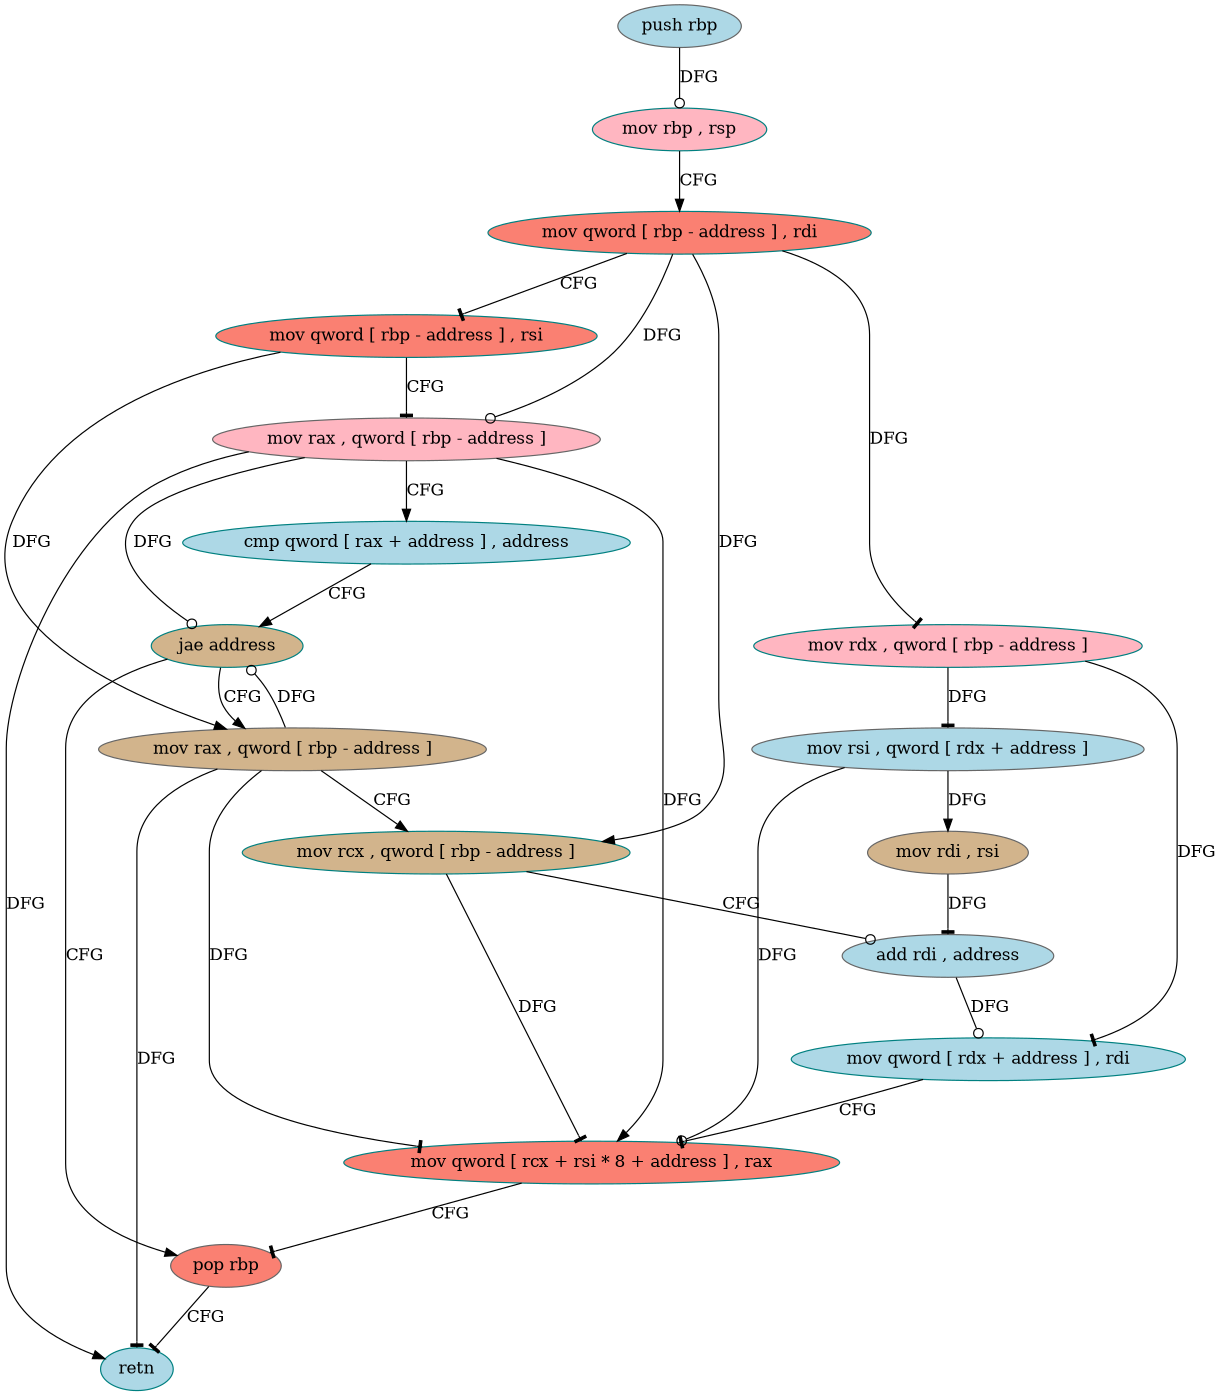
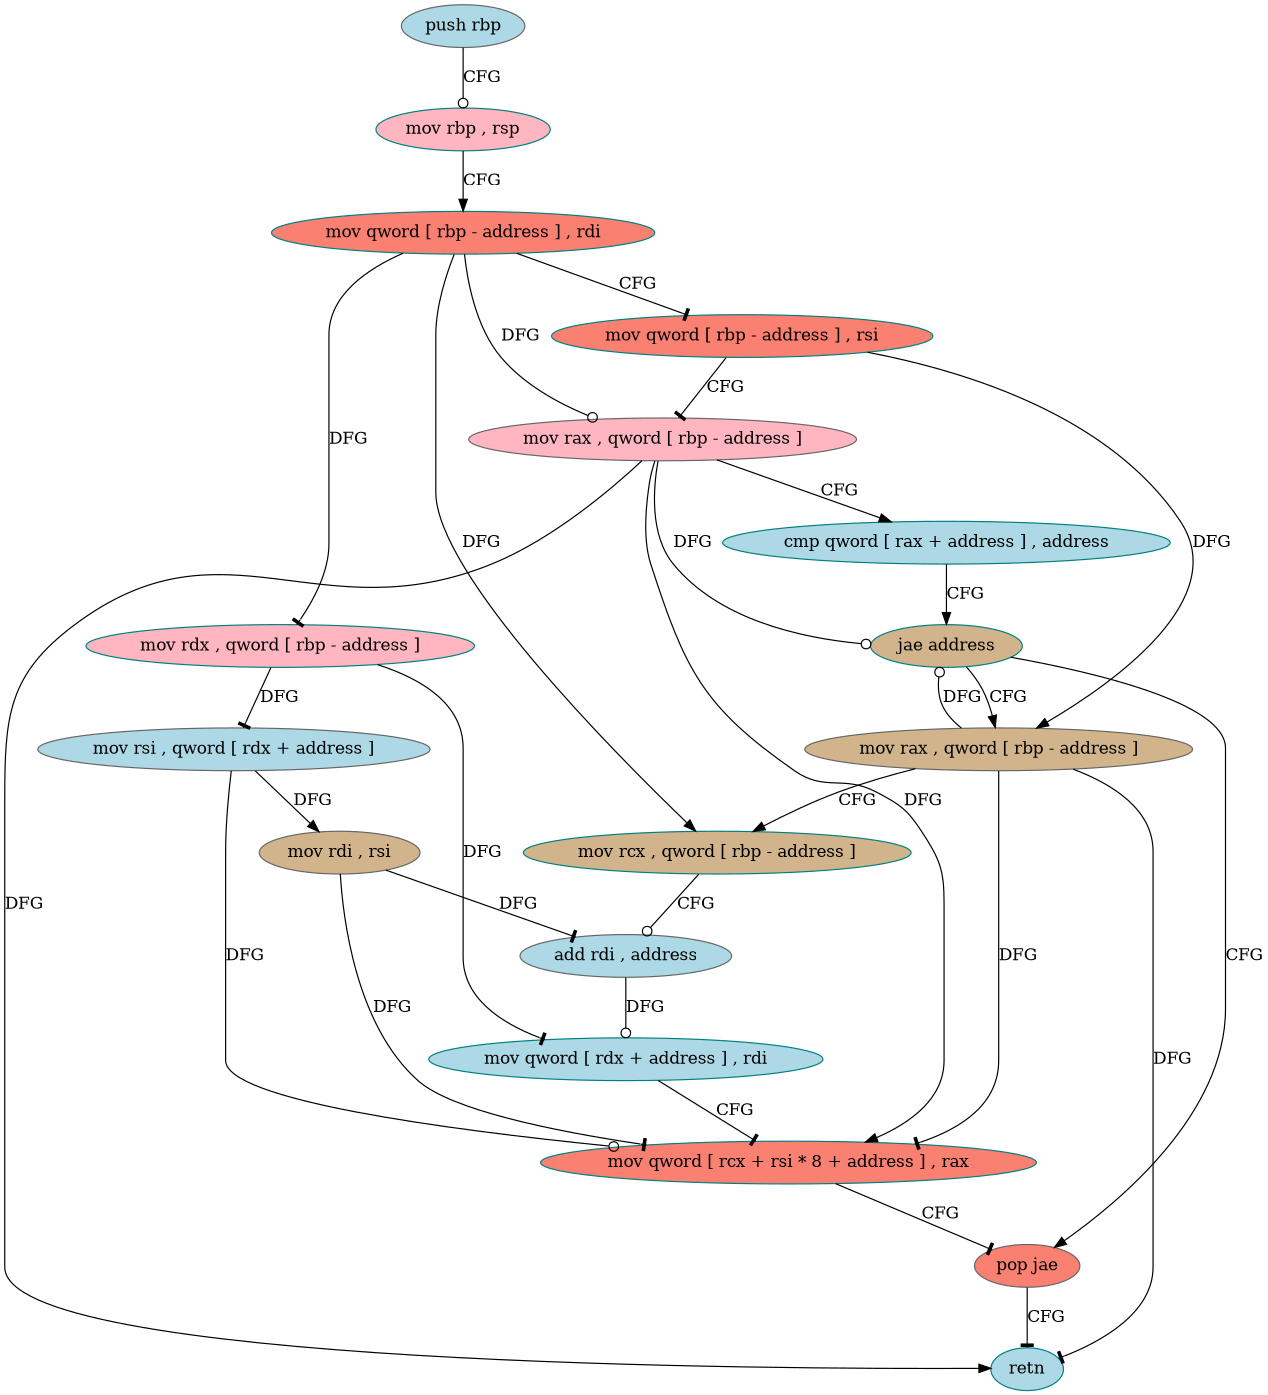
edge "push rbp" -> "mov rbp , rsp": label "DFG" -> "CFG"
edge "mov rcx , qword [ rbp - address ]" -> "mov qword [ rcx + rsi * 8 + address ] , rax": now "mov rdi , rsi" -> "mov qword [ rcx + rsi * 8 + address ] , rax"
node "pop rbp": label "pop rbp" -> "pop jae"
